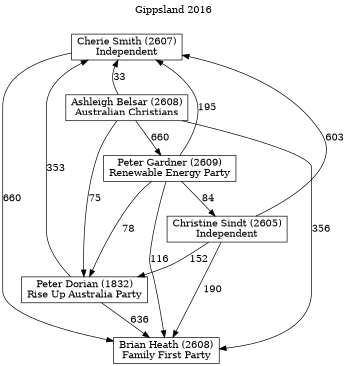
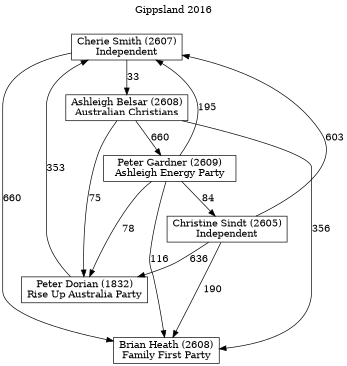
edge "Ashleigh Belsar (2608) Australian Christians" -> "Cherie Smith (2607) Independent": reversed
node "Peter Gardner (2609) Renewable Energy Party": label "Peter Gardner (2609) Renewable Energy Party" -> "Peter Gardner (2609) Ashleigh Energy Party"
edge "Christine Sindt (2605) Independent" -> "Peter Dorian (1832) Rise Up Australia Party": label "152" -> "636"
edge "Peter Dorian (1832) Rise Up Australia Party" -> "Brian Heath (2608) Family First Party": removed, label "636"
